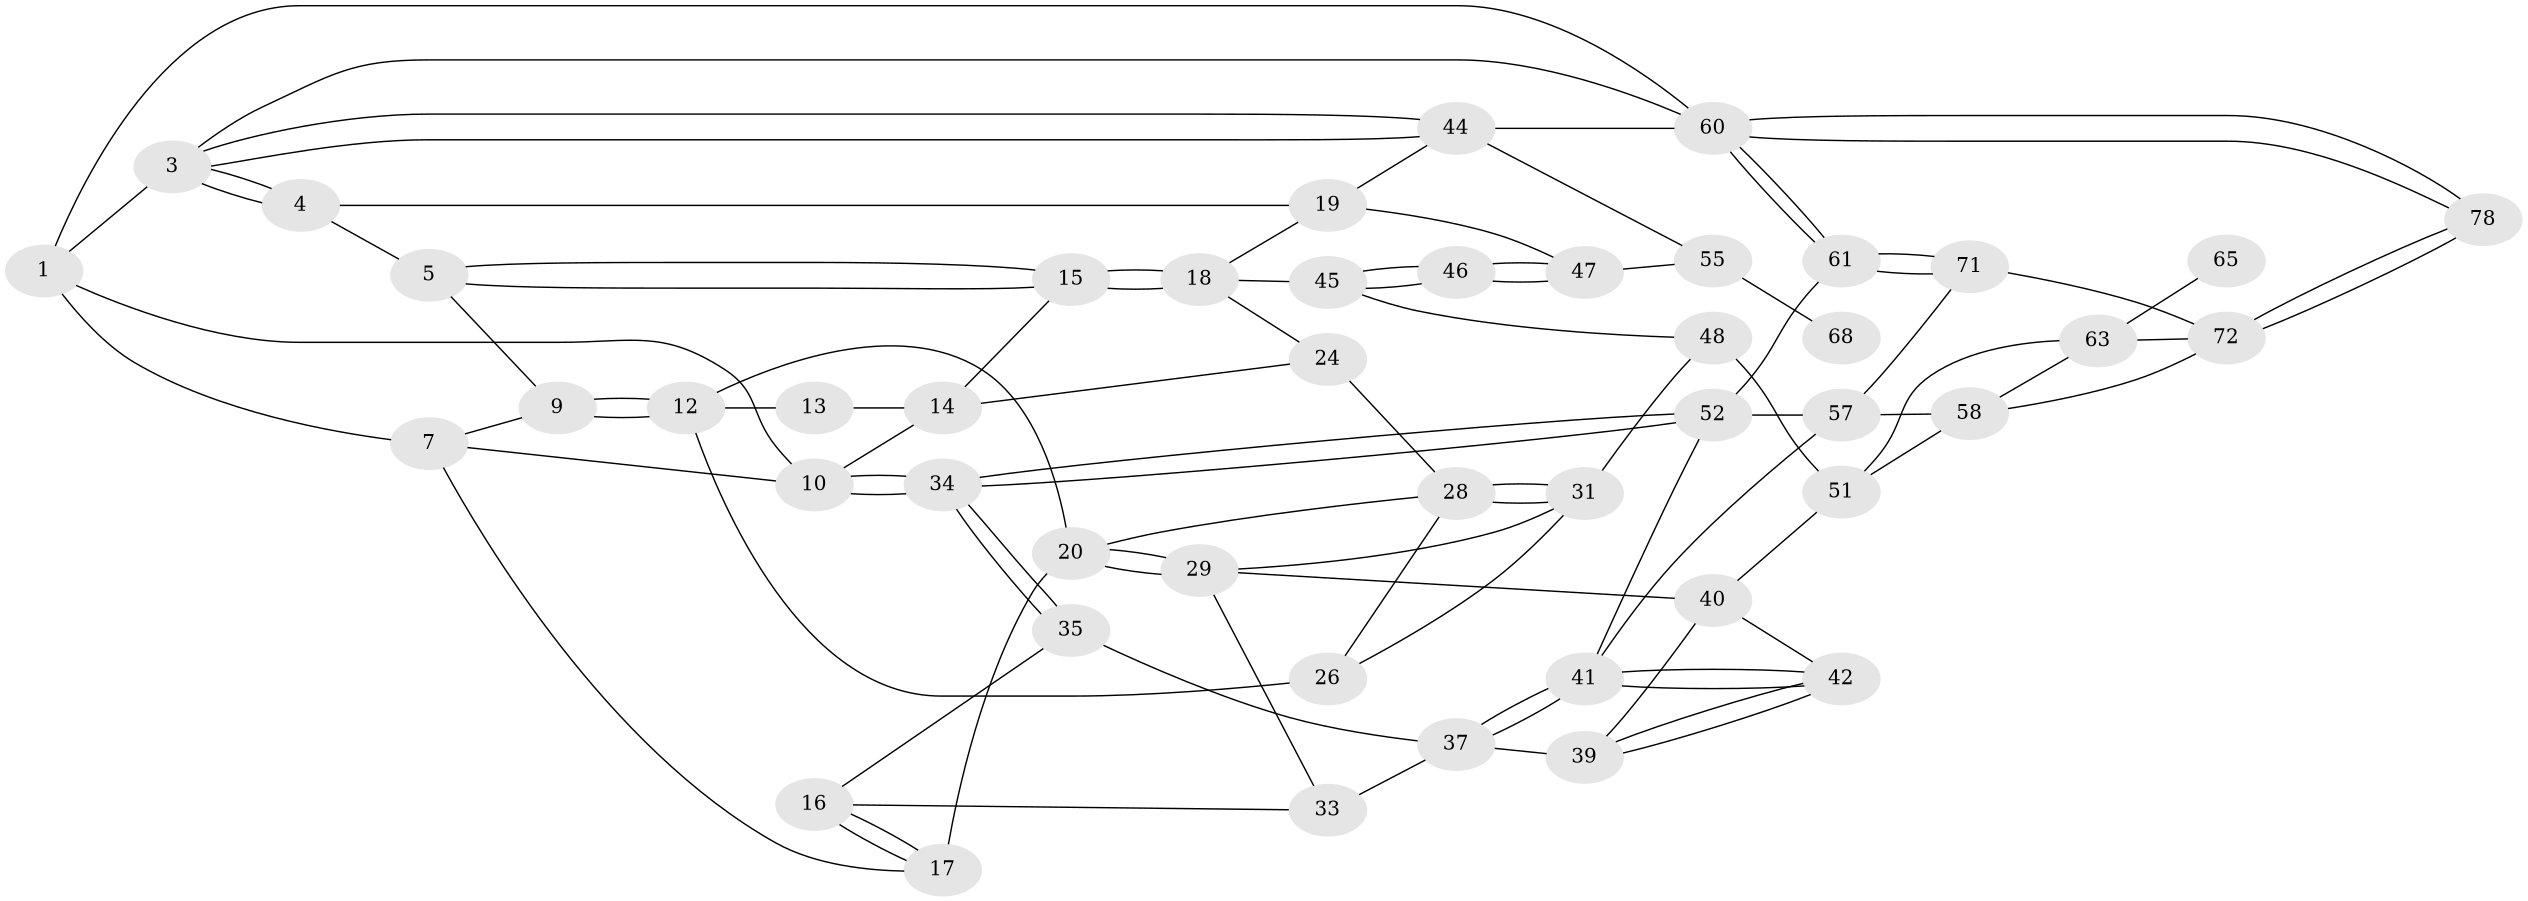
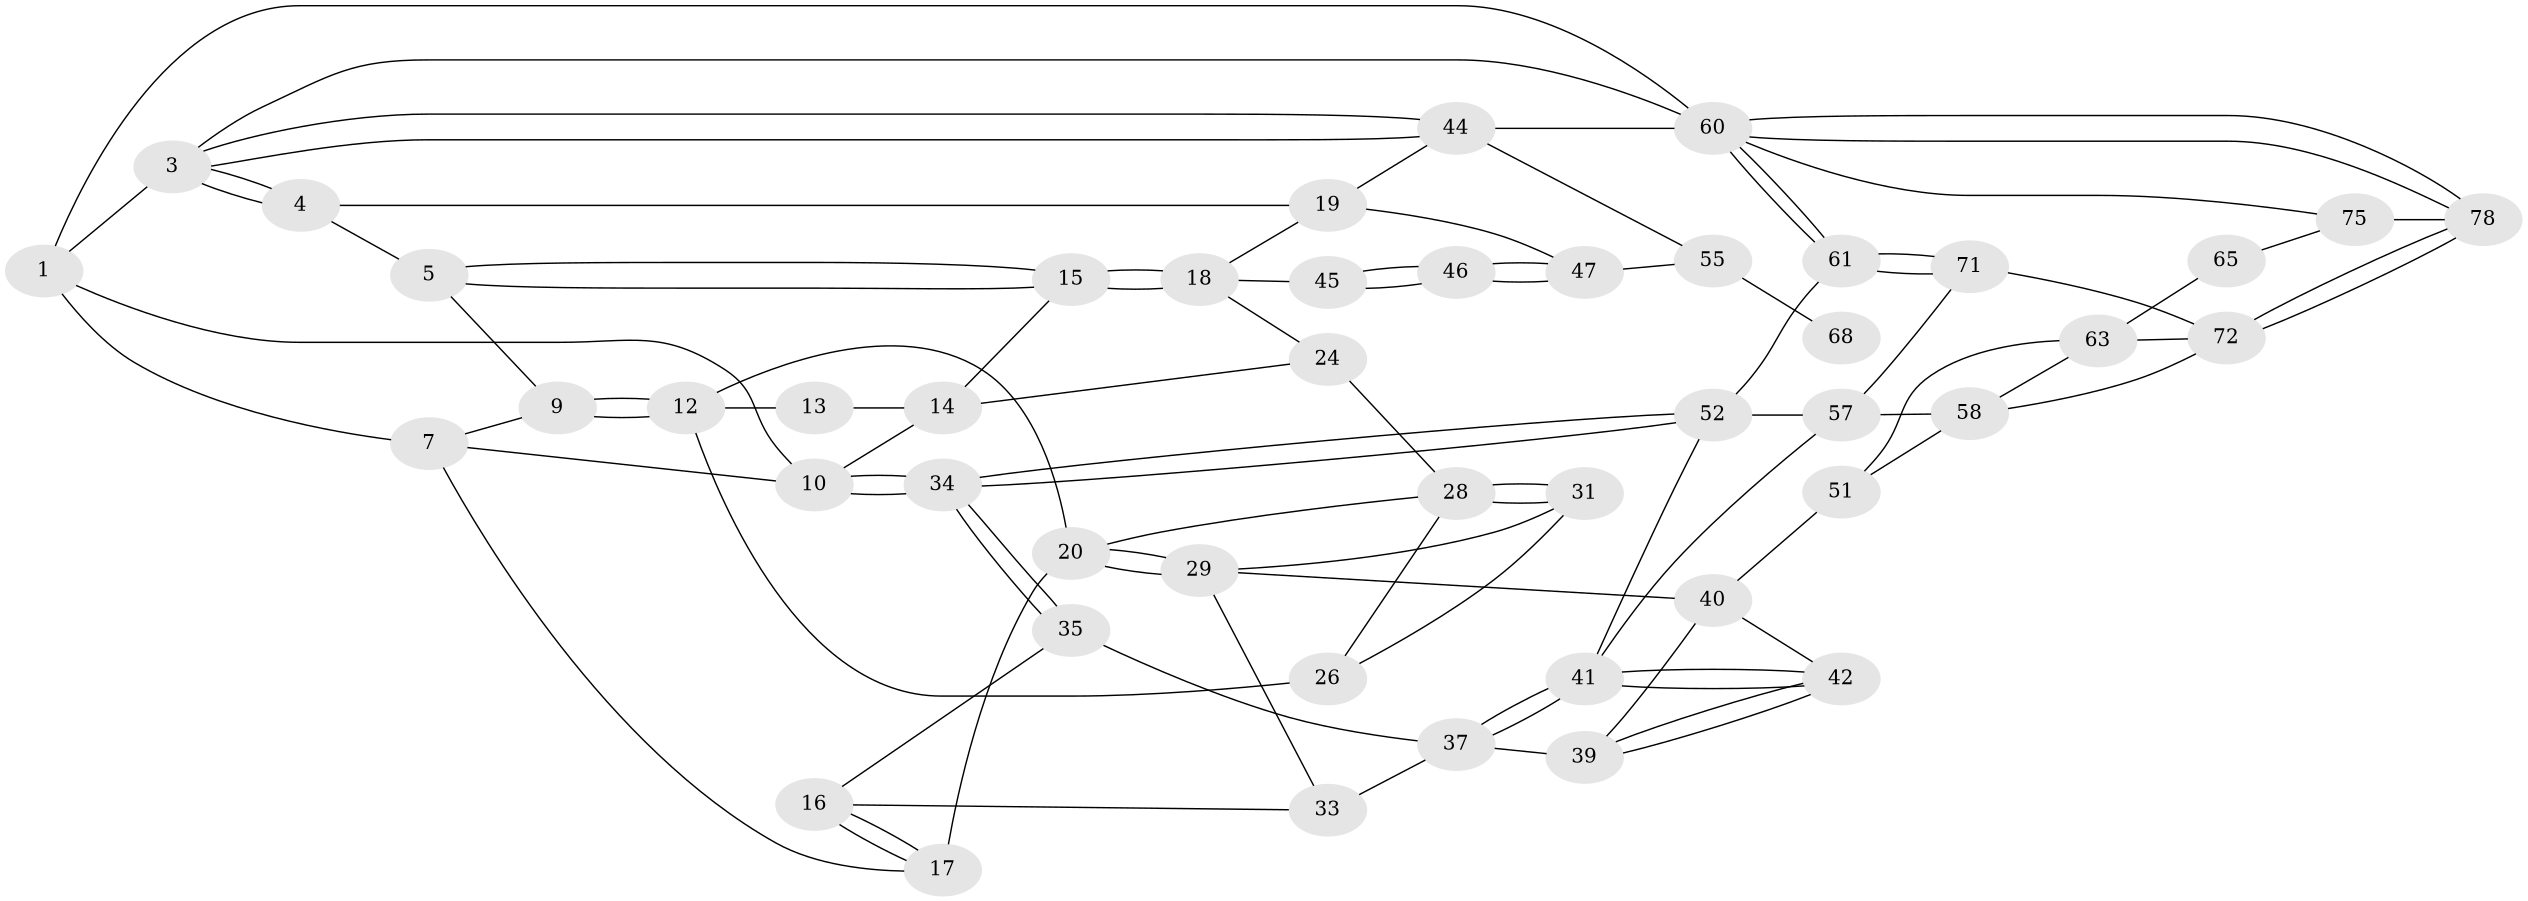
node "75": added
node "48": removed
